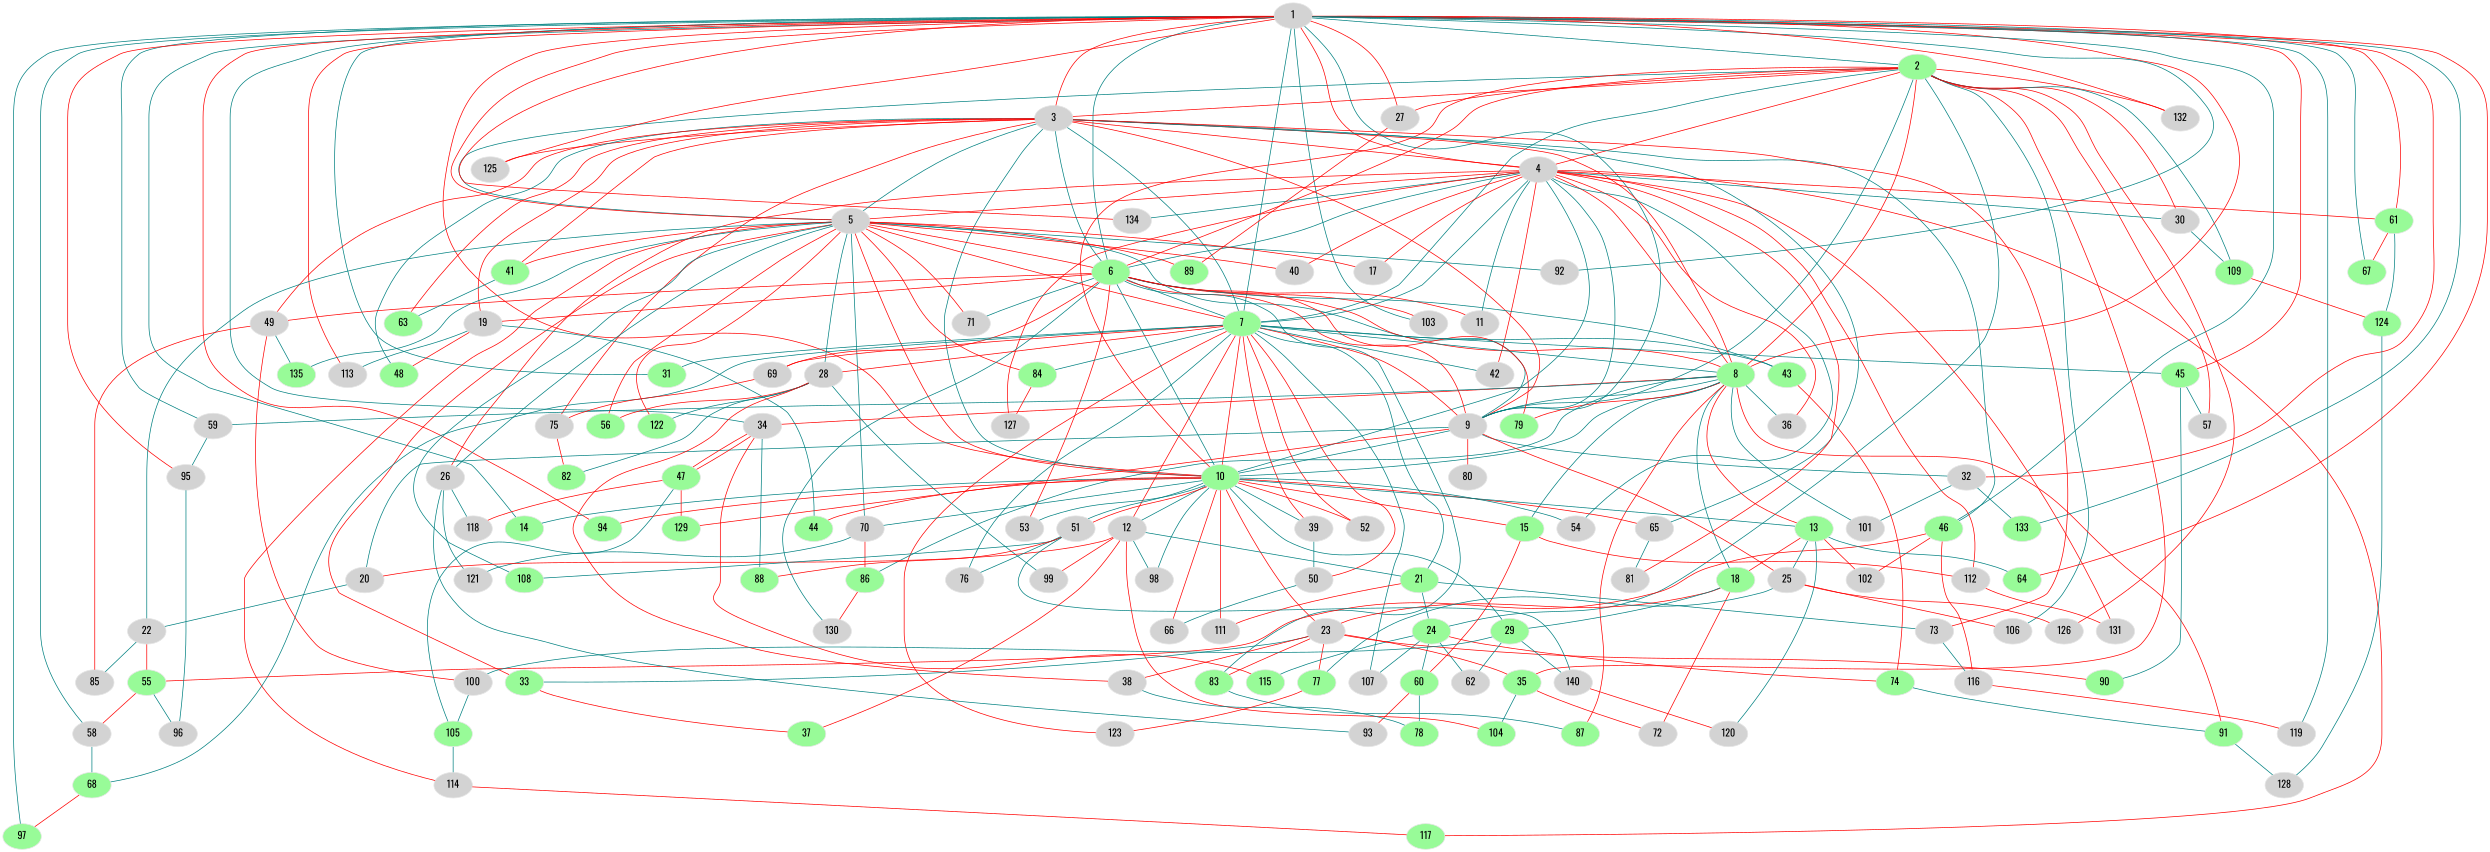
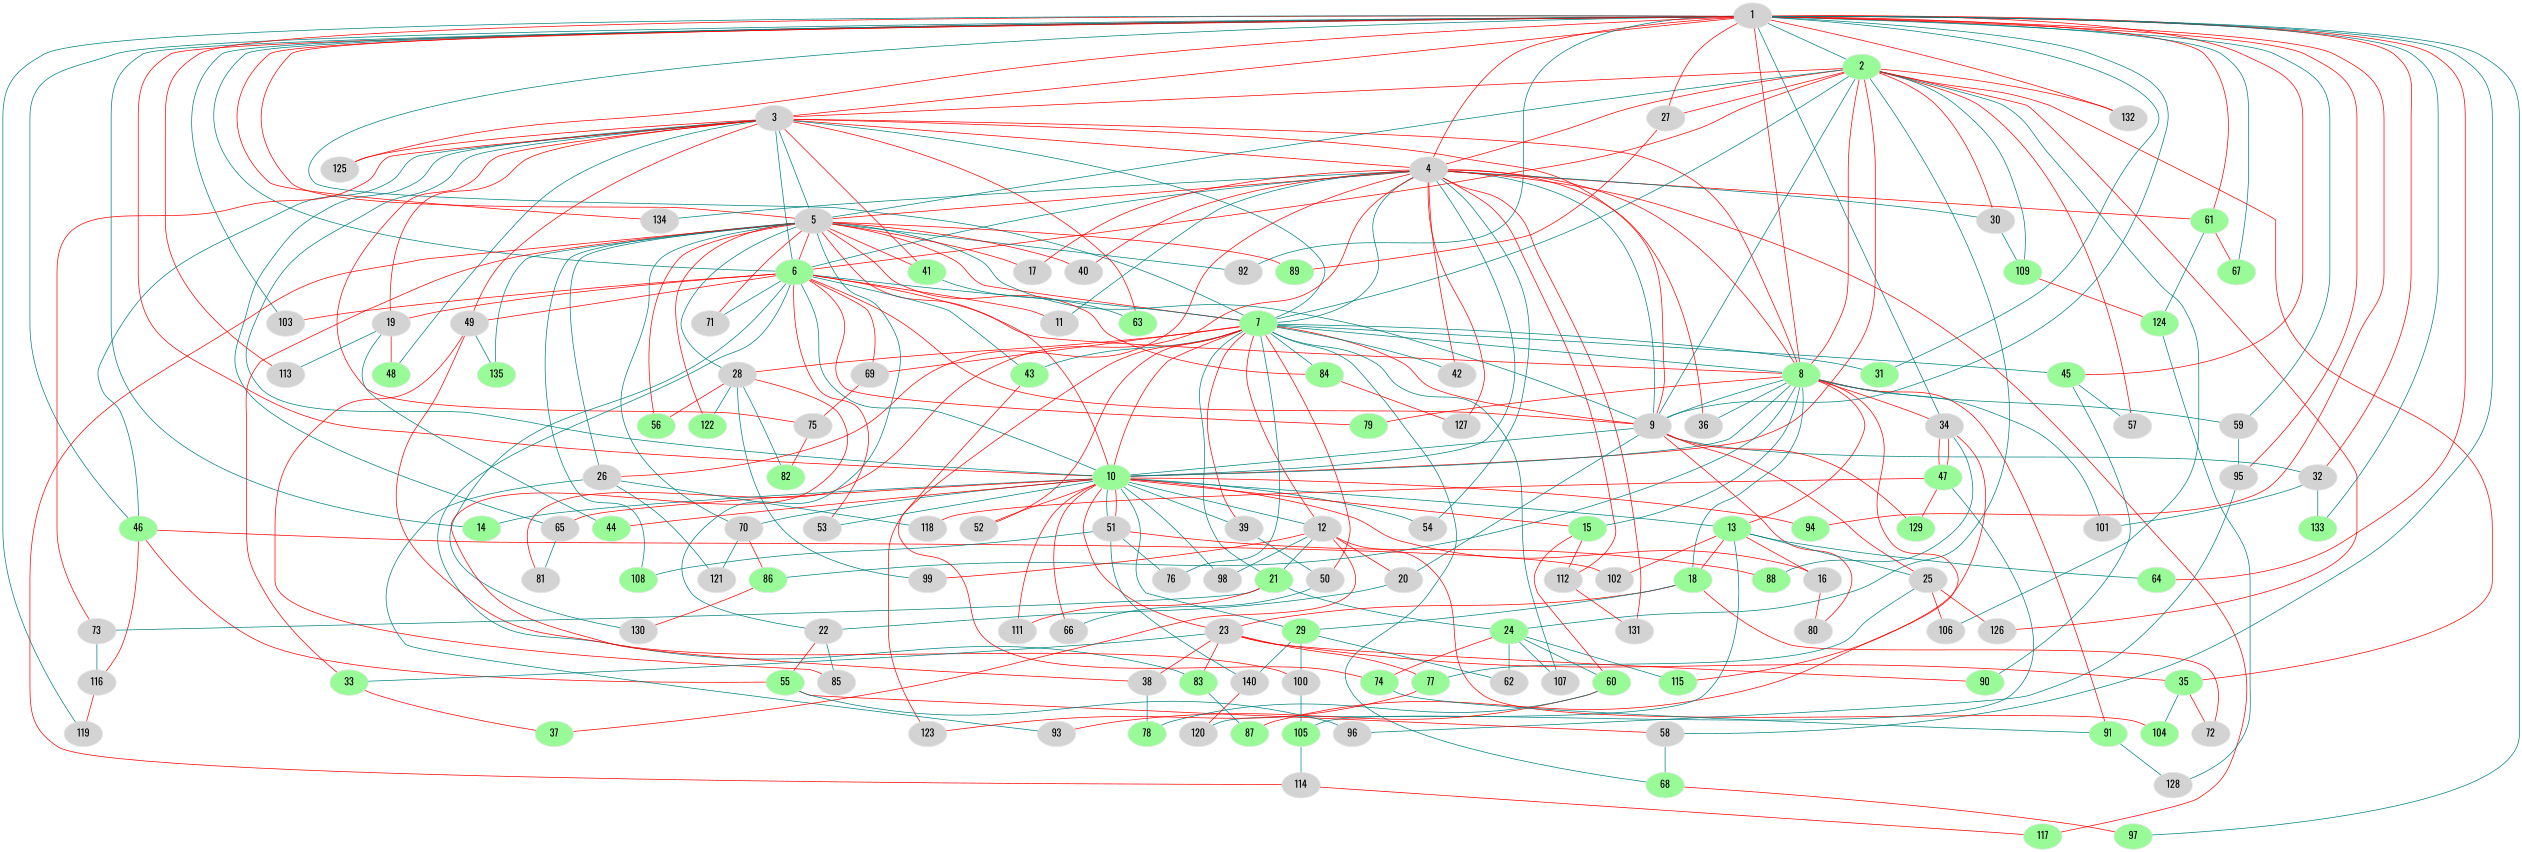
node "16": added
